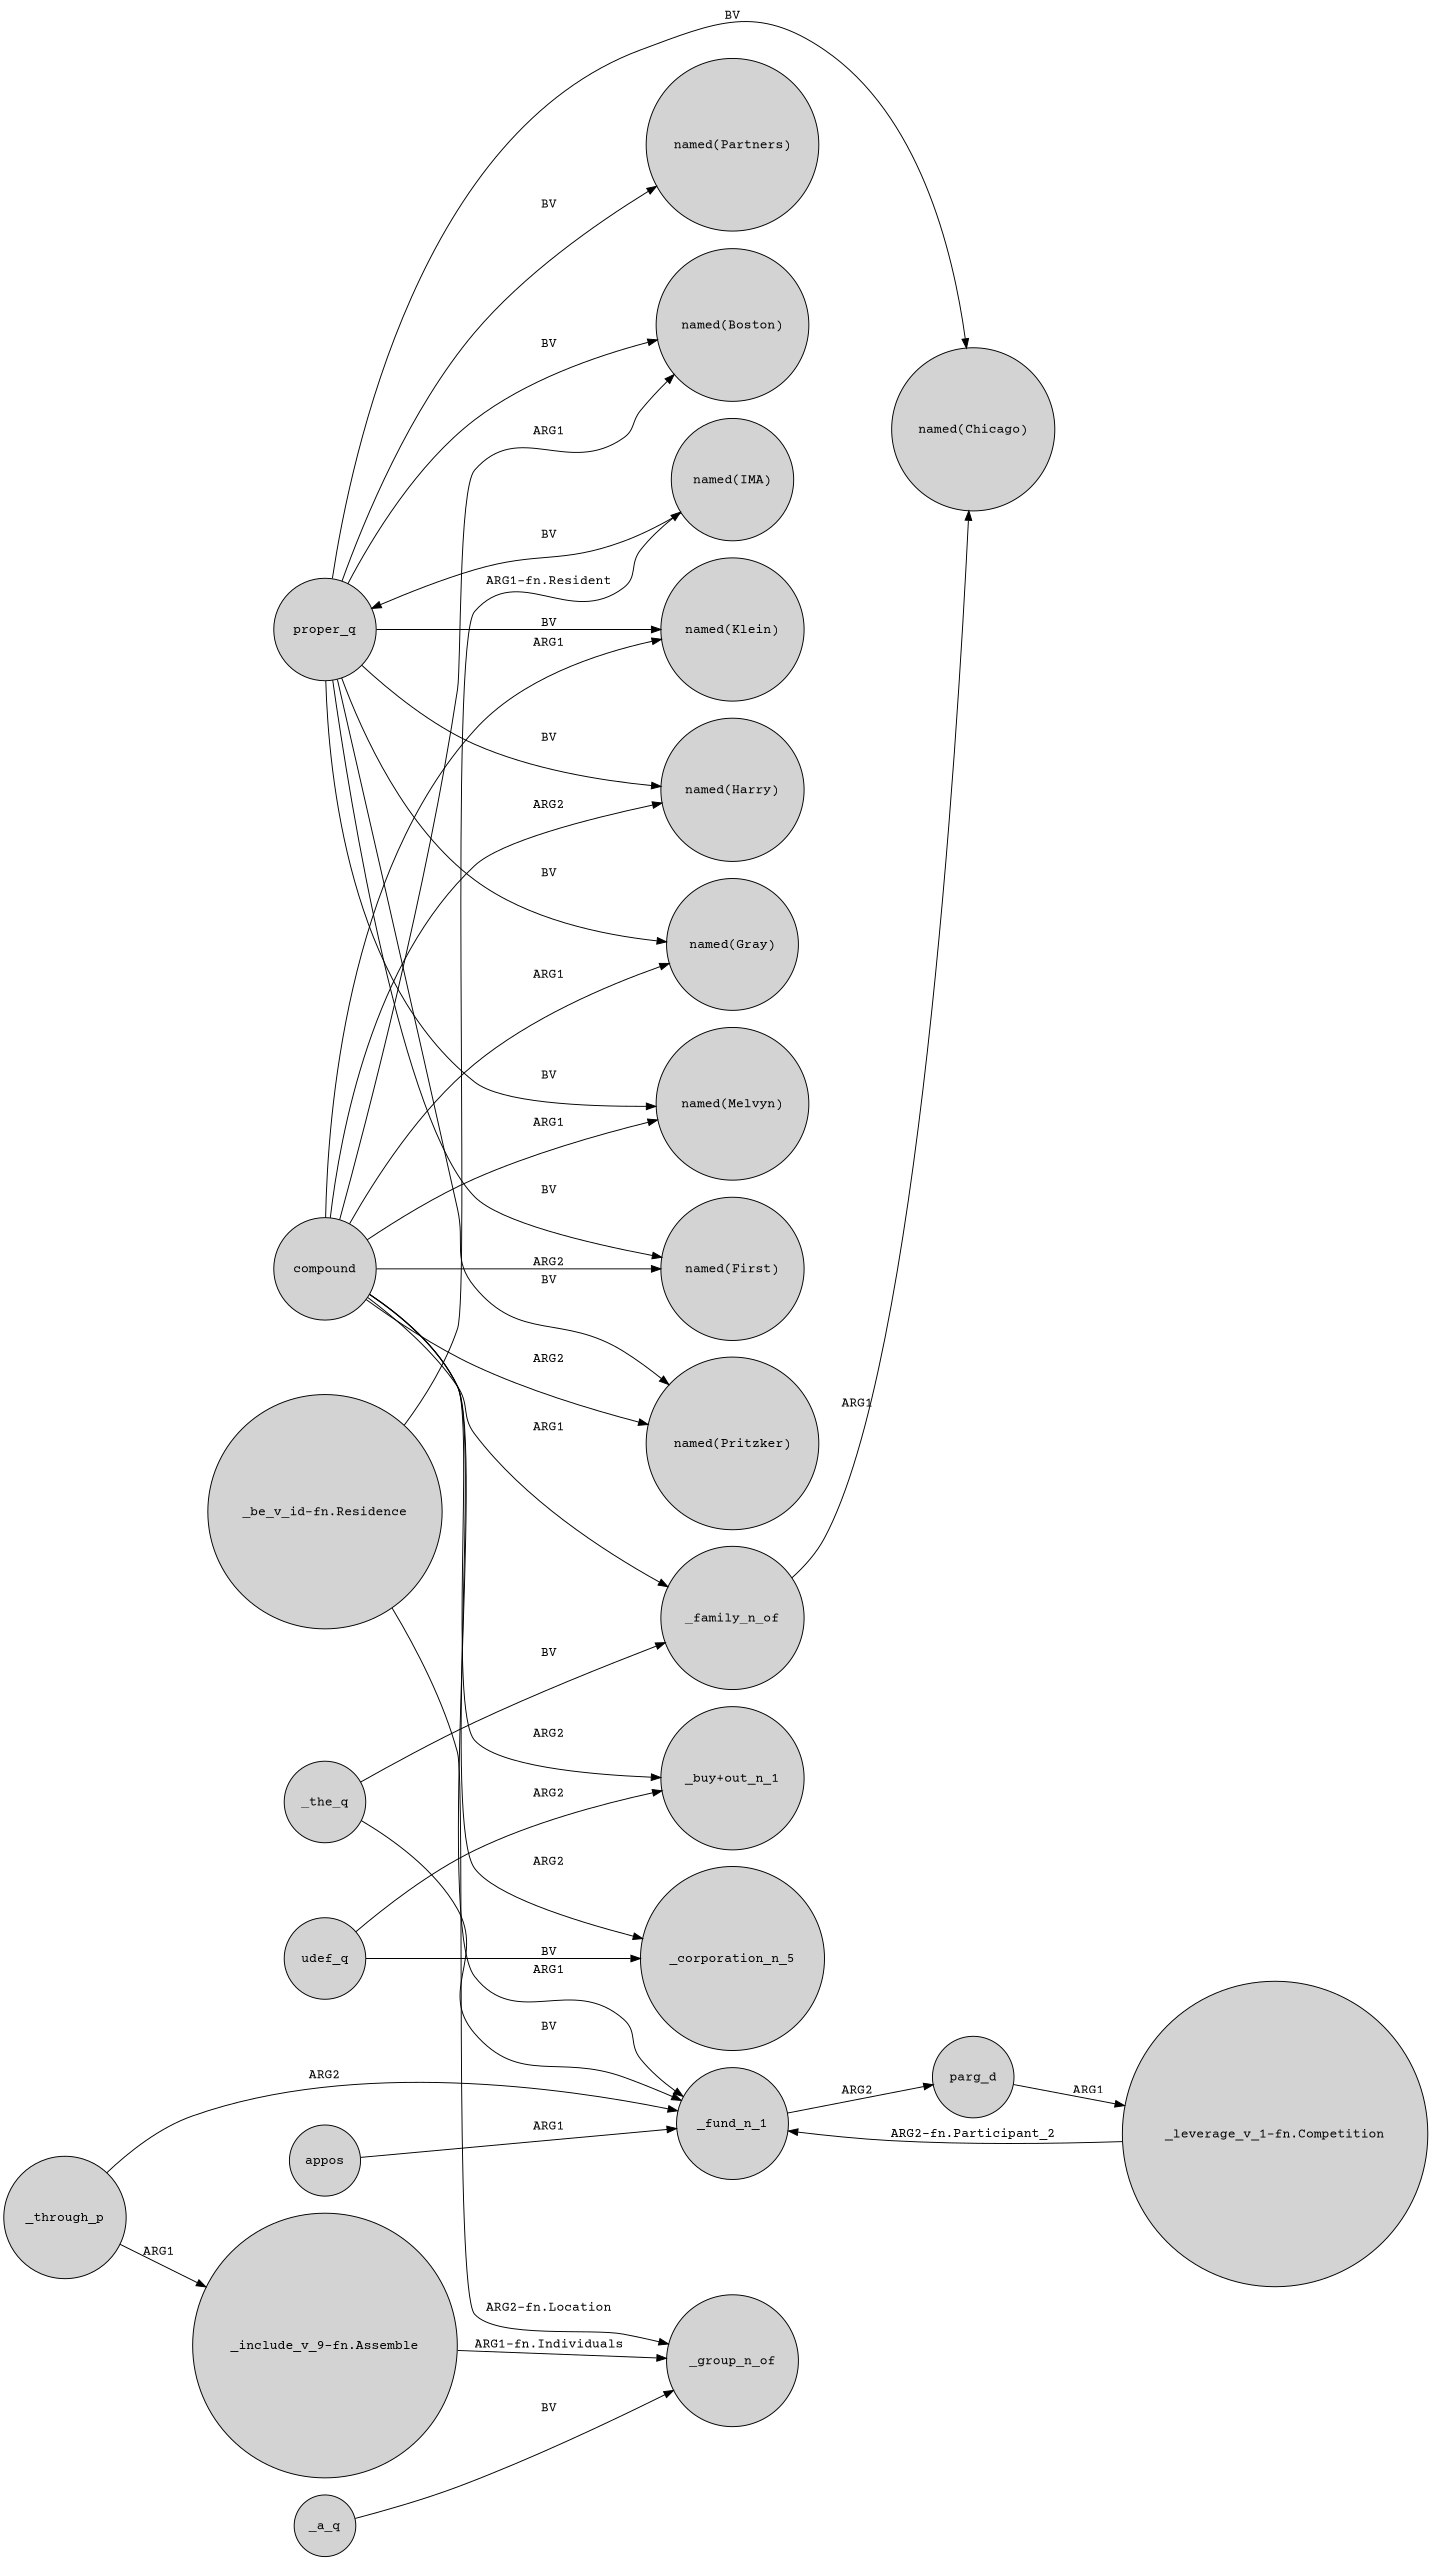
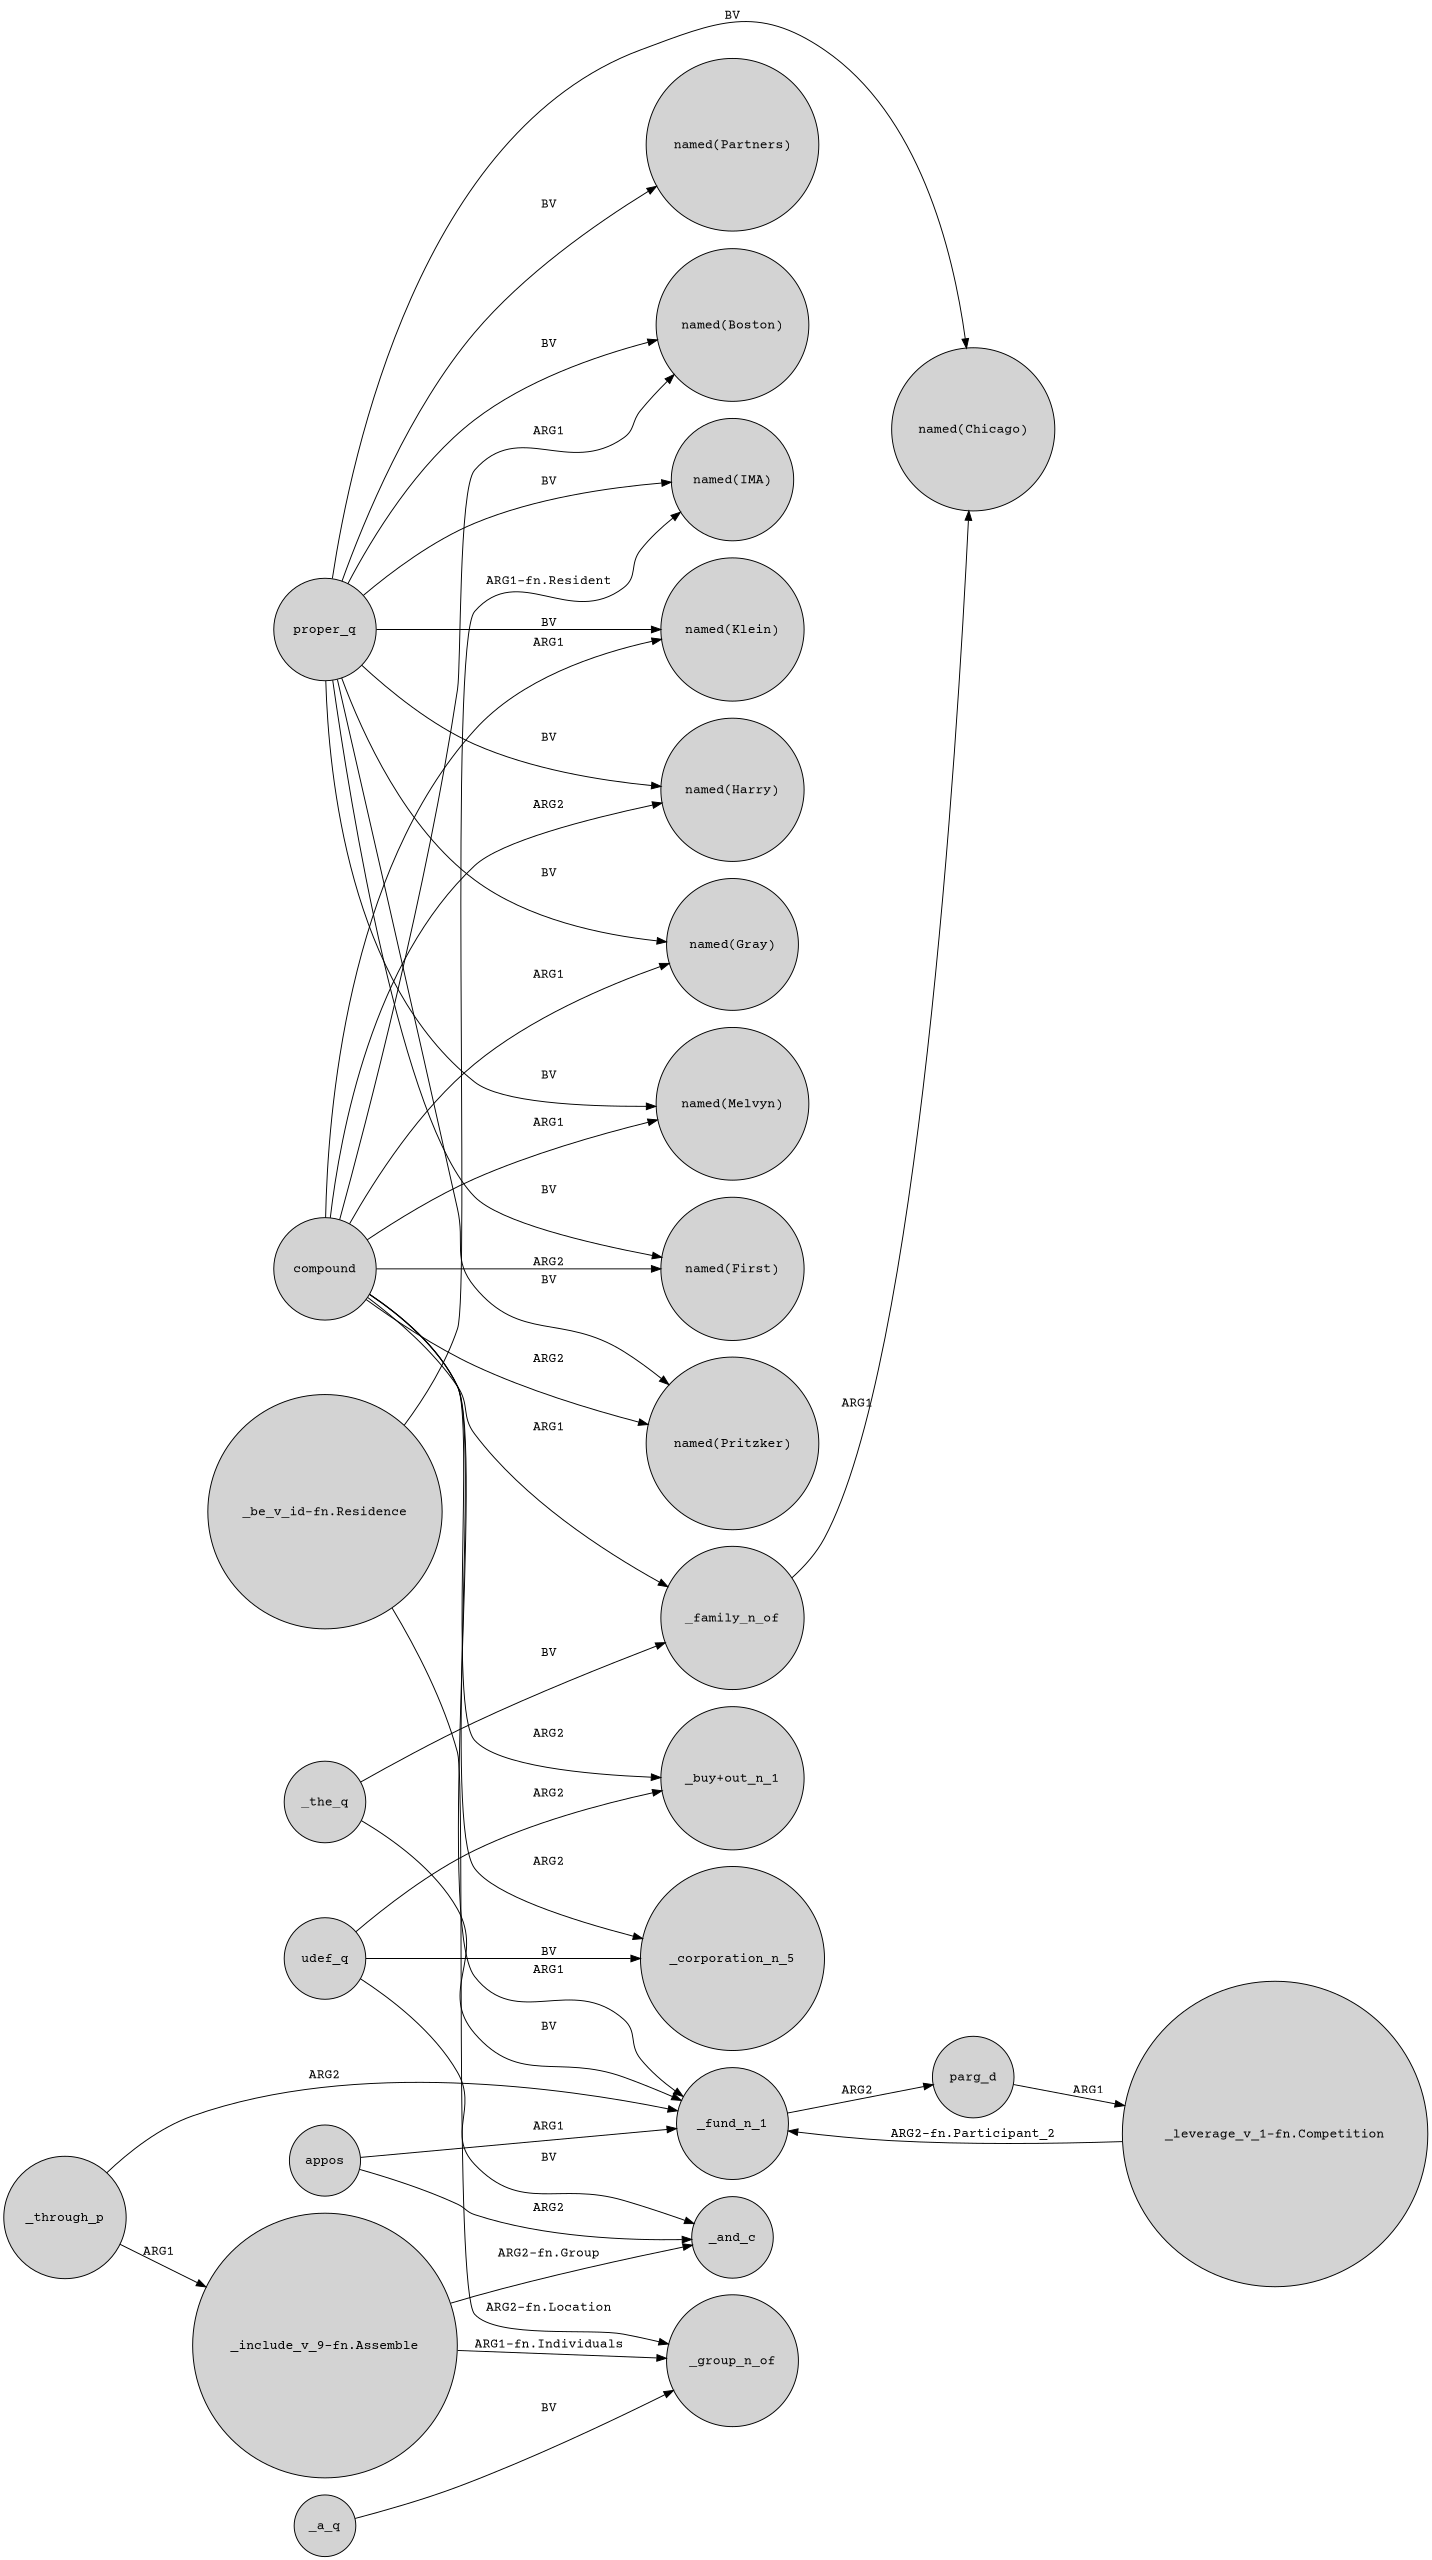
edge "named(IMA)" -> "proper_q": reversed
node "_and_c": added
